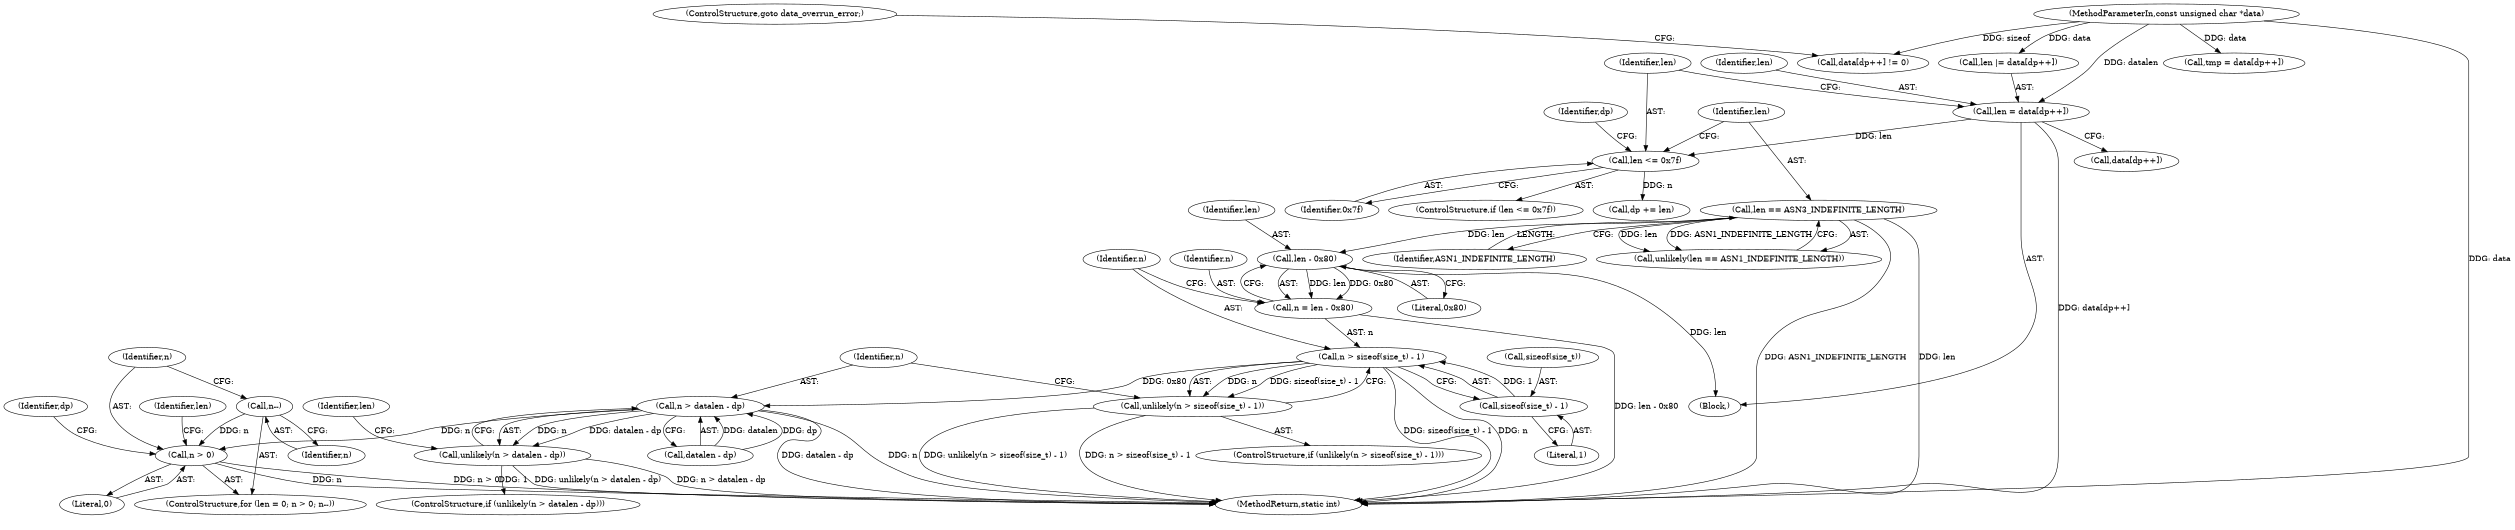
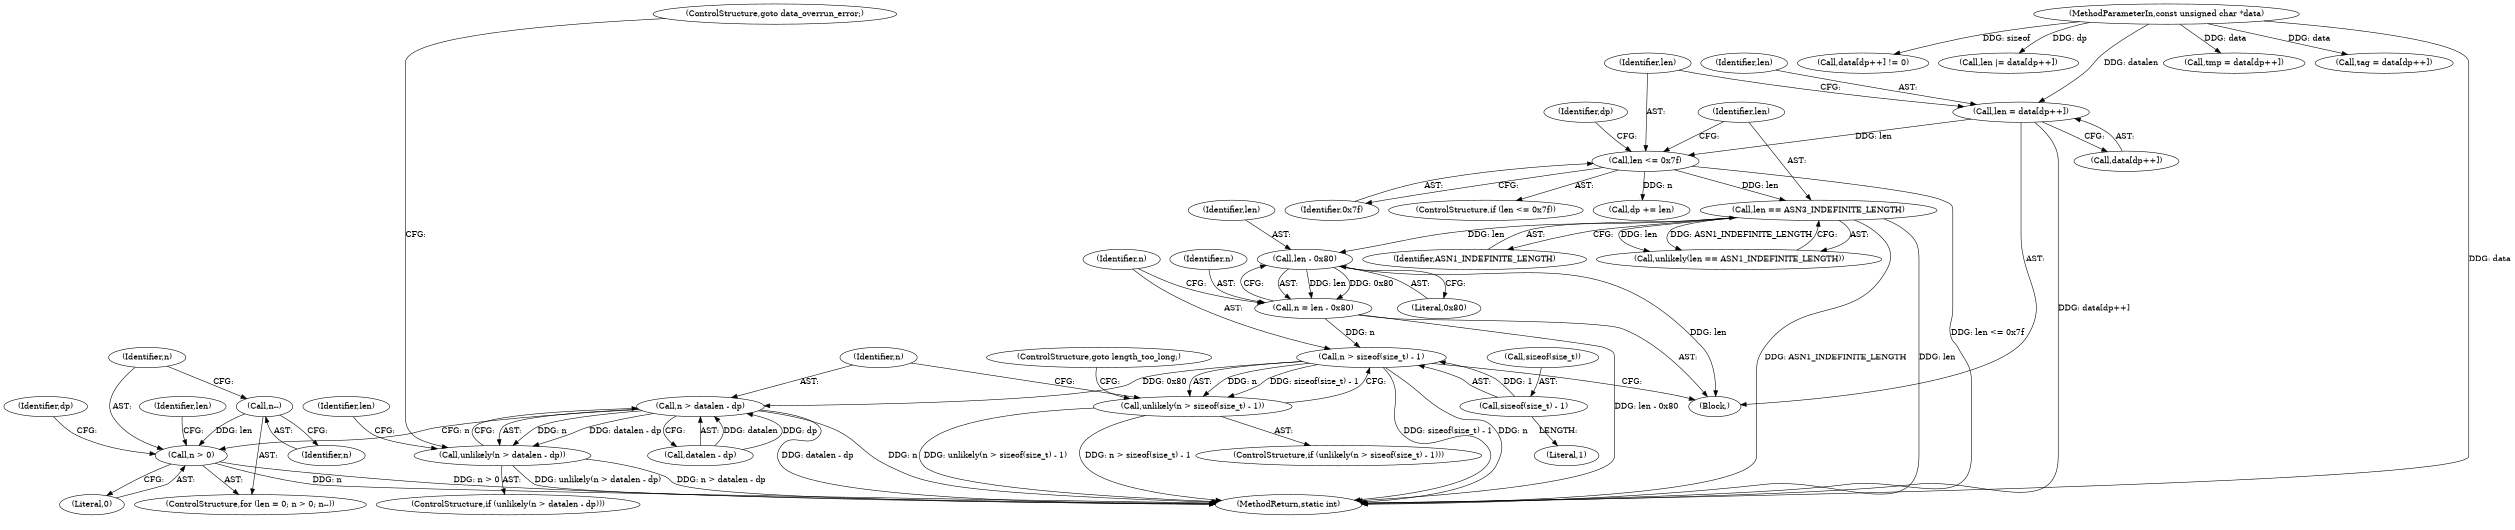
edge "(ControlStructure,goto data_overrun_error;)" -> "(Call,data[dp++] != 0)": now "(ControlStructure,goto data_overrun_error;)" -> "(Call,unlikely(n > datalen - dp))"
edge "(MethodParameterIn,const unsigned char *data)" -> "(Call,len |= data[dp++])": label "DDG: data" -> "DDG: dp"
node "(Call,tag = data[dp++])": added
edge "(Call,len |= data[dp++])" -> "(Call,len = data[dp++])": now "(Call,data[dp++])" -> "(Call,len = data[dp++])"
edge "(Call,len <= 0x7f)" -> "(Call,len == ASN3_INDEFINITE_LENGTH)": added, label "DDG: len"
edge "(Identifier,ASN1_INDEFINITE_LENGTH)" -> "(Call,len == ASN3_INDEFINITE_LENGTH)": label "LENGTH: " -> "AST: "
edge "(Call,n = len - 0x80)" -> "(Block,)": added, label "AST:"
edge "(Call,n = len - 0x80)" -> "(Call,n > sizeof(size_t) - 1)": label "AST: n" -> "DDG: n"
node "(ControlStructure,goto length_too_long;)": added
edge "(Call,n > sizeof(size_t) - 1)" -> "(Call,sizeof(size_t) - 1)": now "(Call,n > sizeof(size_t) - 1)" -> "(Block,)"
edge "(Literal,1)" -> "(Call,sizeof(size_t) - 1)": removed, label "AST:"
edge "(Call,n--)" -> "(Call,n > 0)": label "DDG: n" -> "DDG: len"
edge "(Call,n > datalen - dp)" -> "(Call,n > 0)": label "DDG: n" -> "CFG: n"
edge "(Call,sizeof(size_t) - 1)" -> "(Literal,1)": label "CFG: " -> "LENGTH: "
edge "(Call,len <= 0x7f)" -> "(MethodReturn,static int)": added, label "DDG: len <= 0x7f"
edge "(Call,n > 0)" -> "(Literal,0)": label "AST: " -> "CFG: "
edge "(Call,unlikely(n > datalen - dp))" -> "(ControlStructure,if (unlikely(n > datalen - dp)))": label "DDG: 1" -> "AST: "
